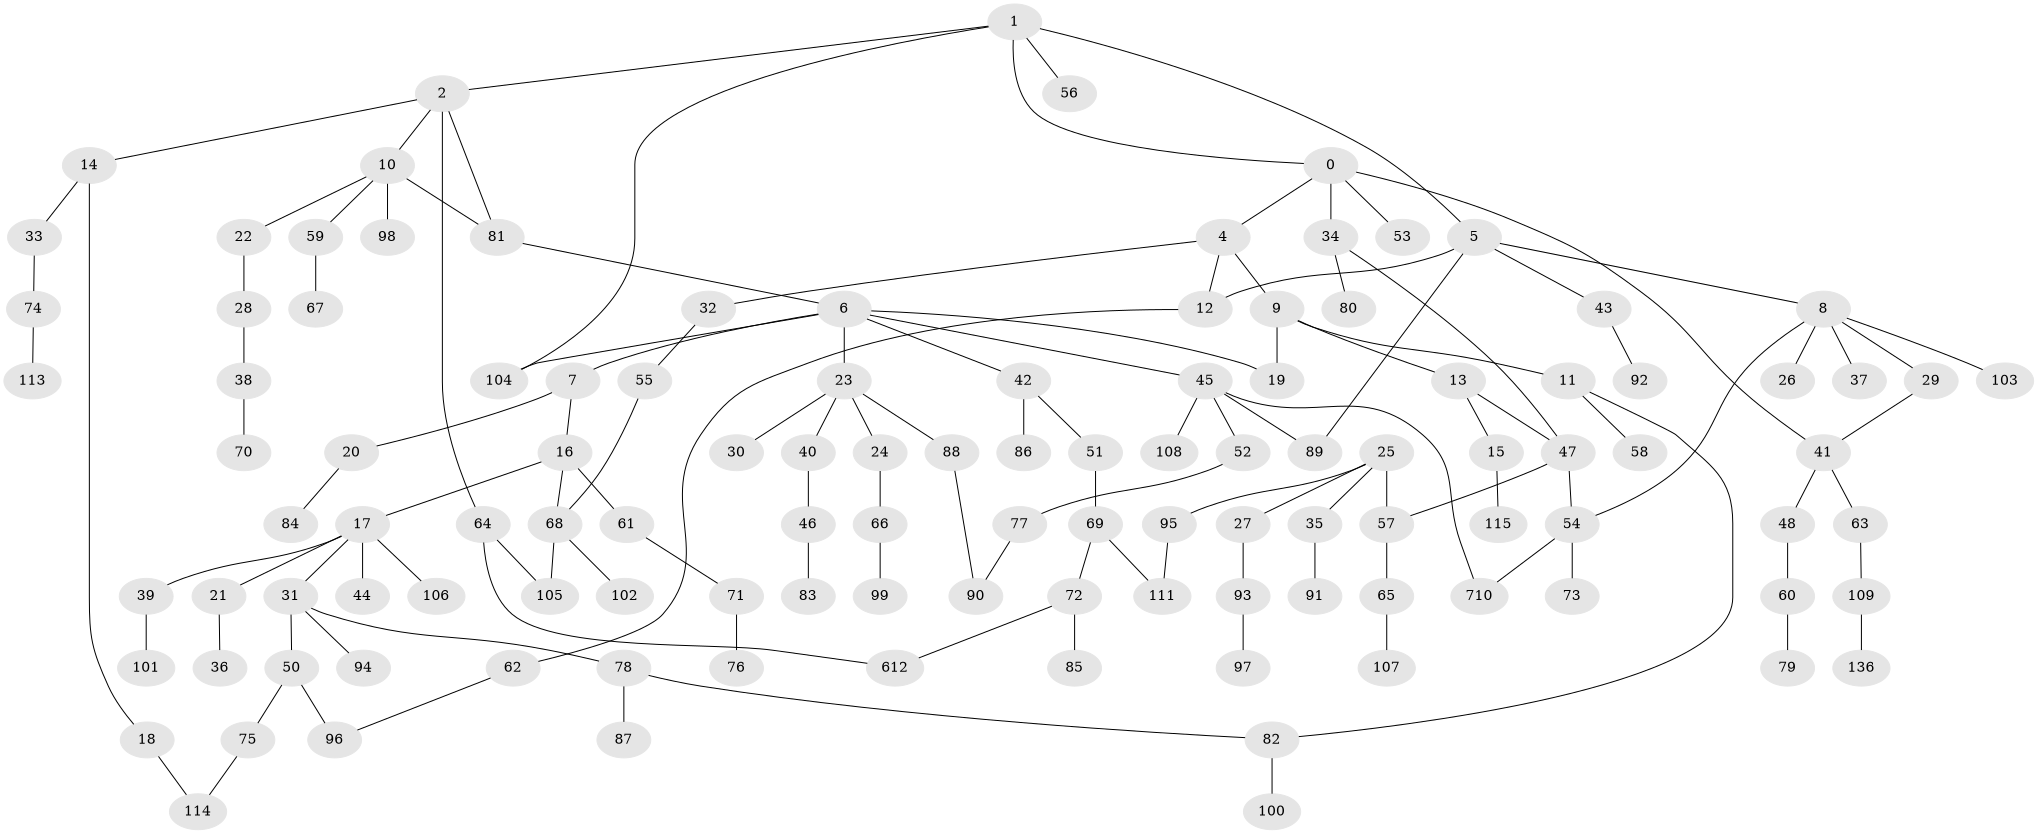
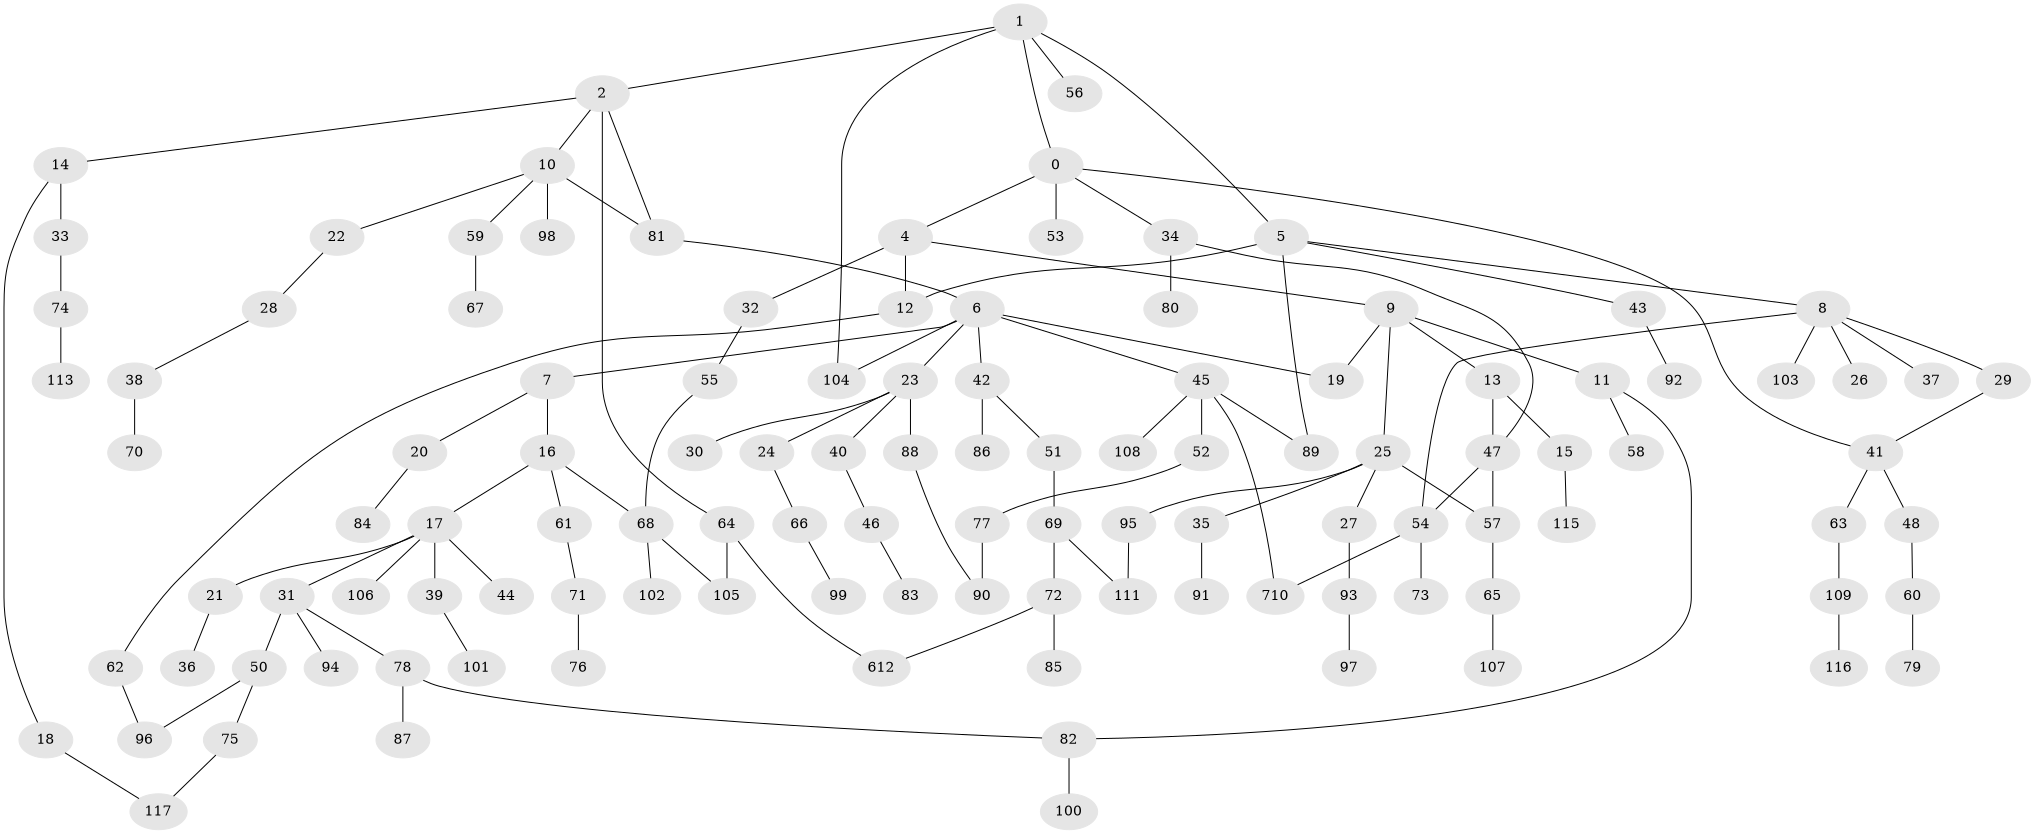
edge "9" -- "25": added
node "136": label "136" -> "116"
node "114": label "114" -> "117"
